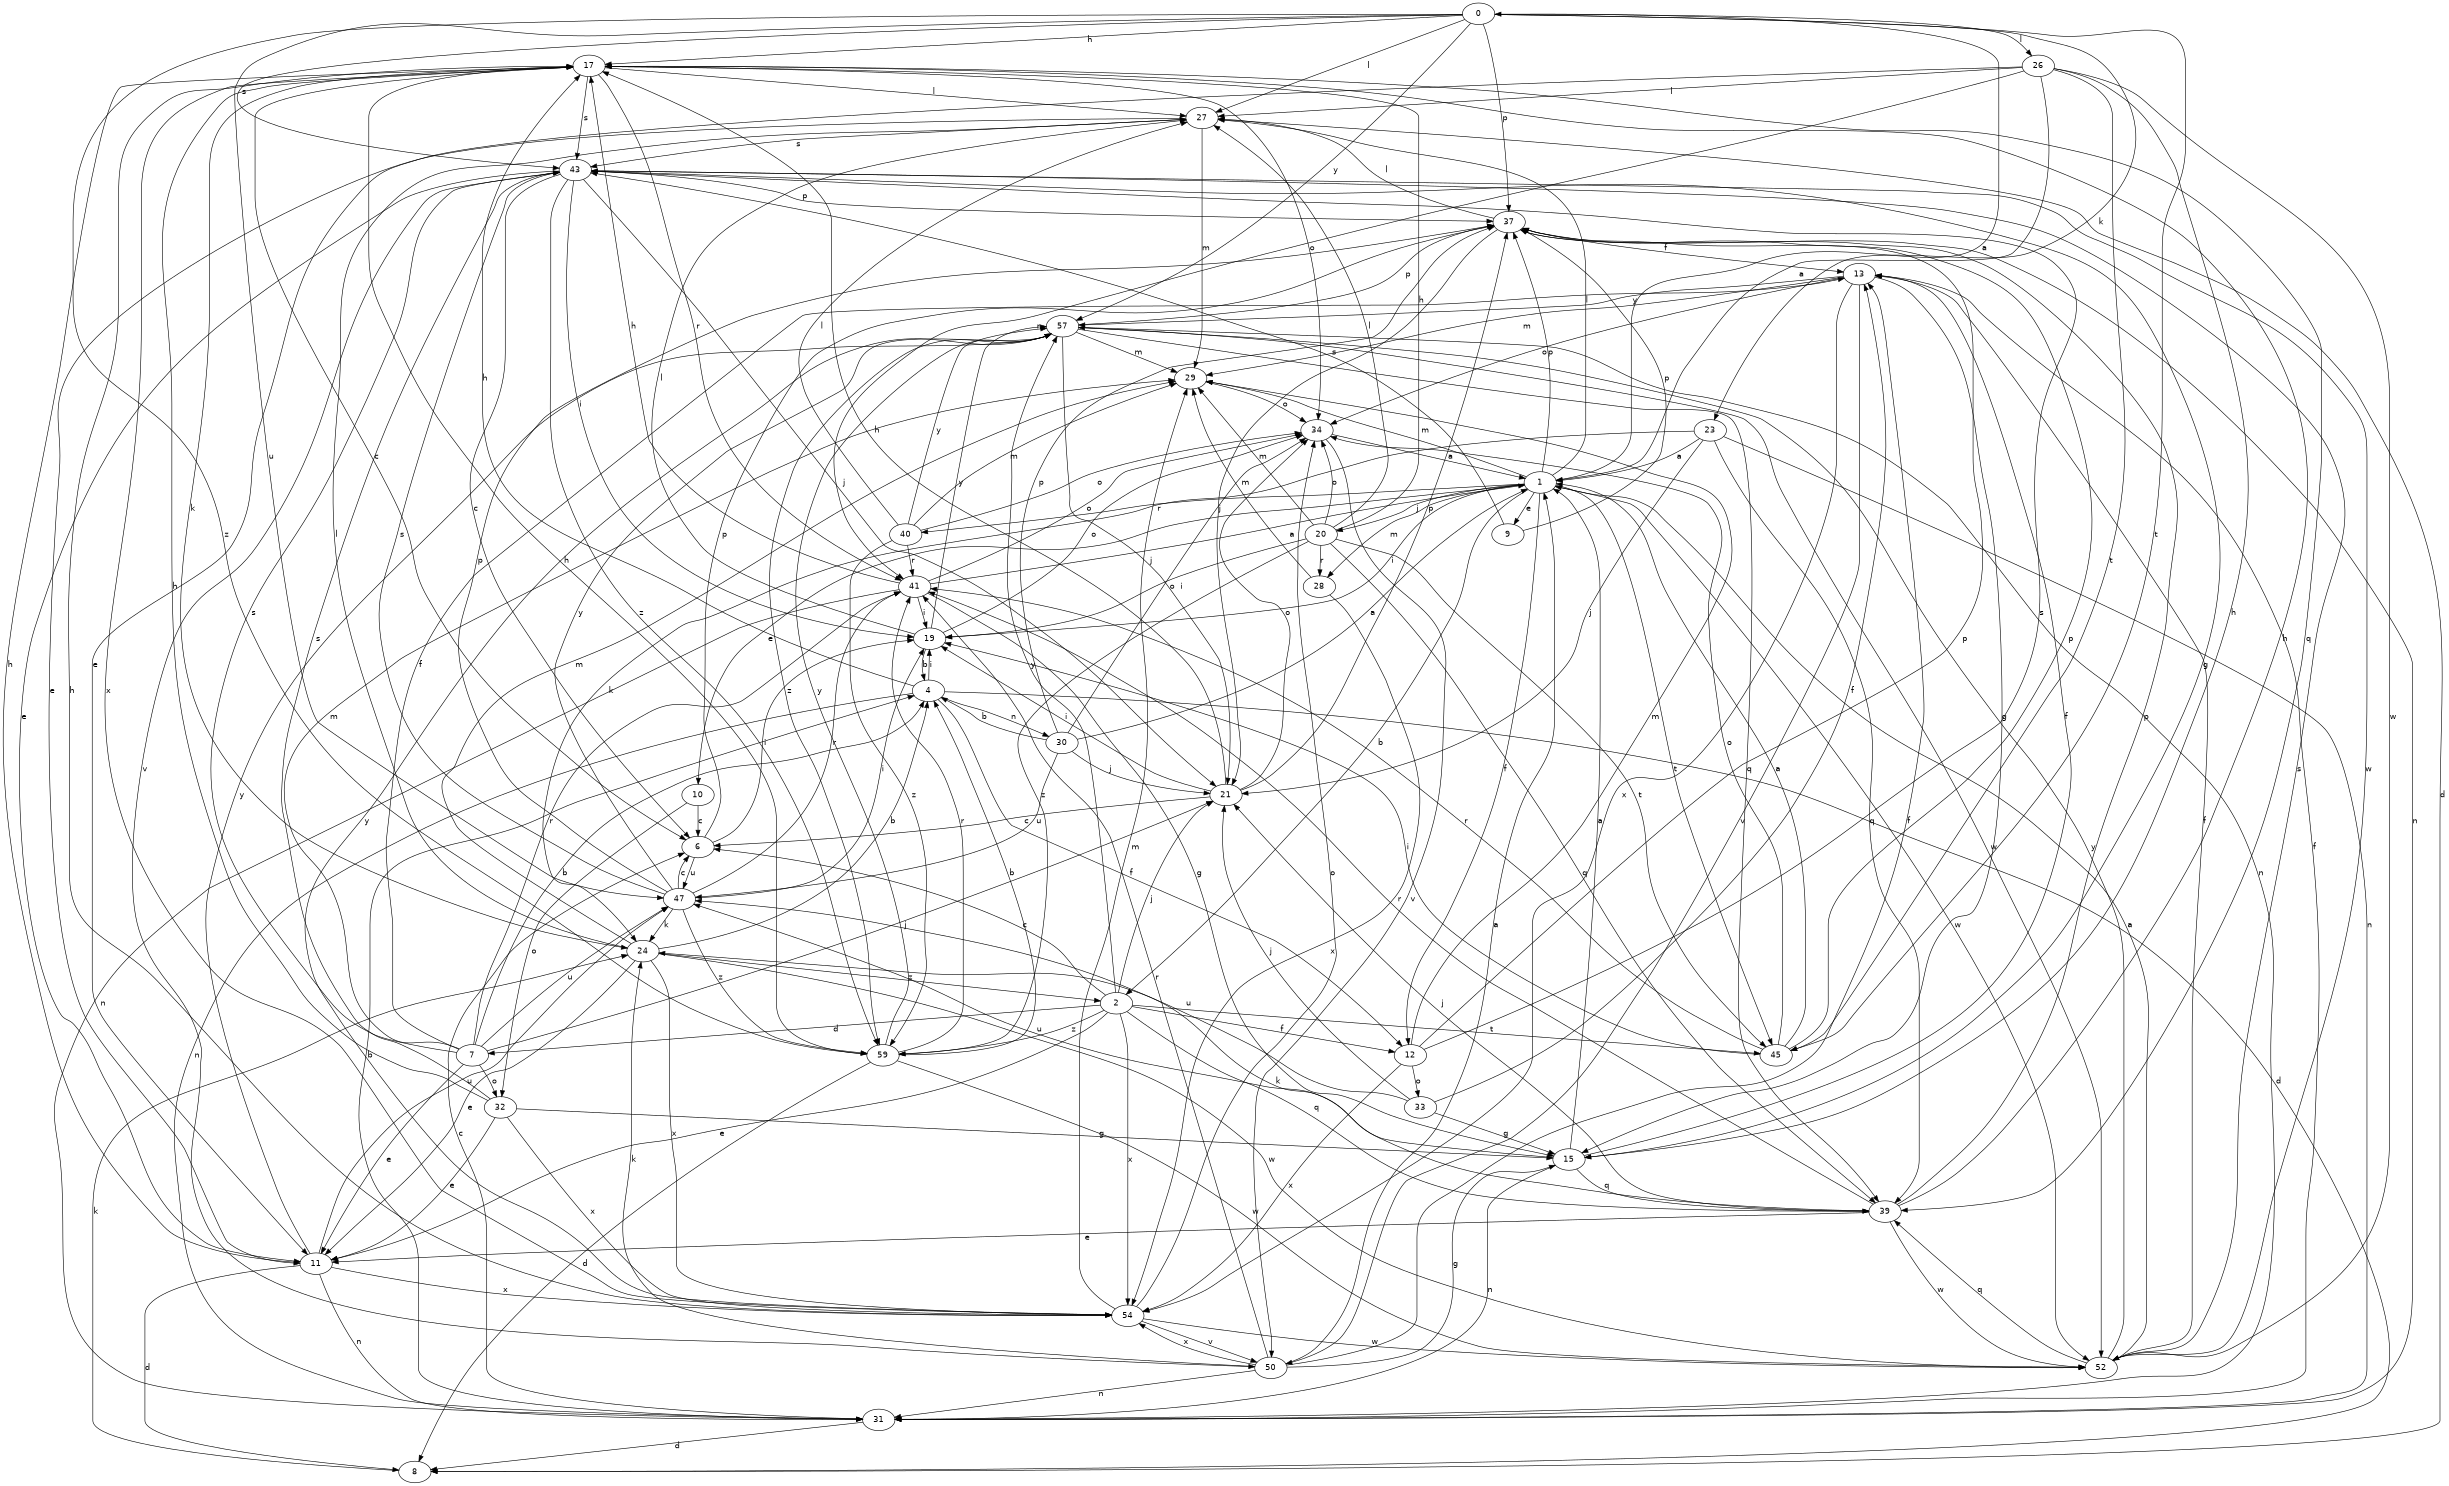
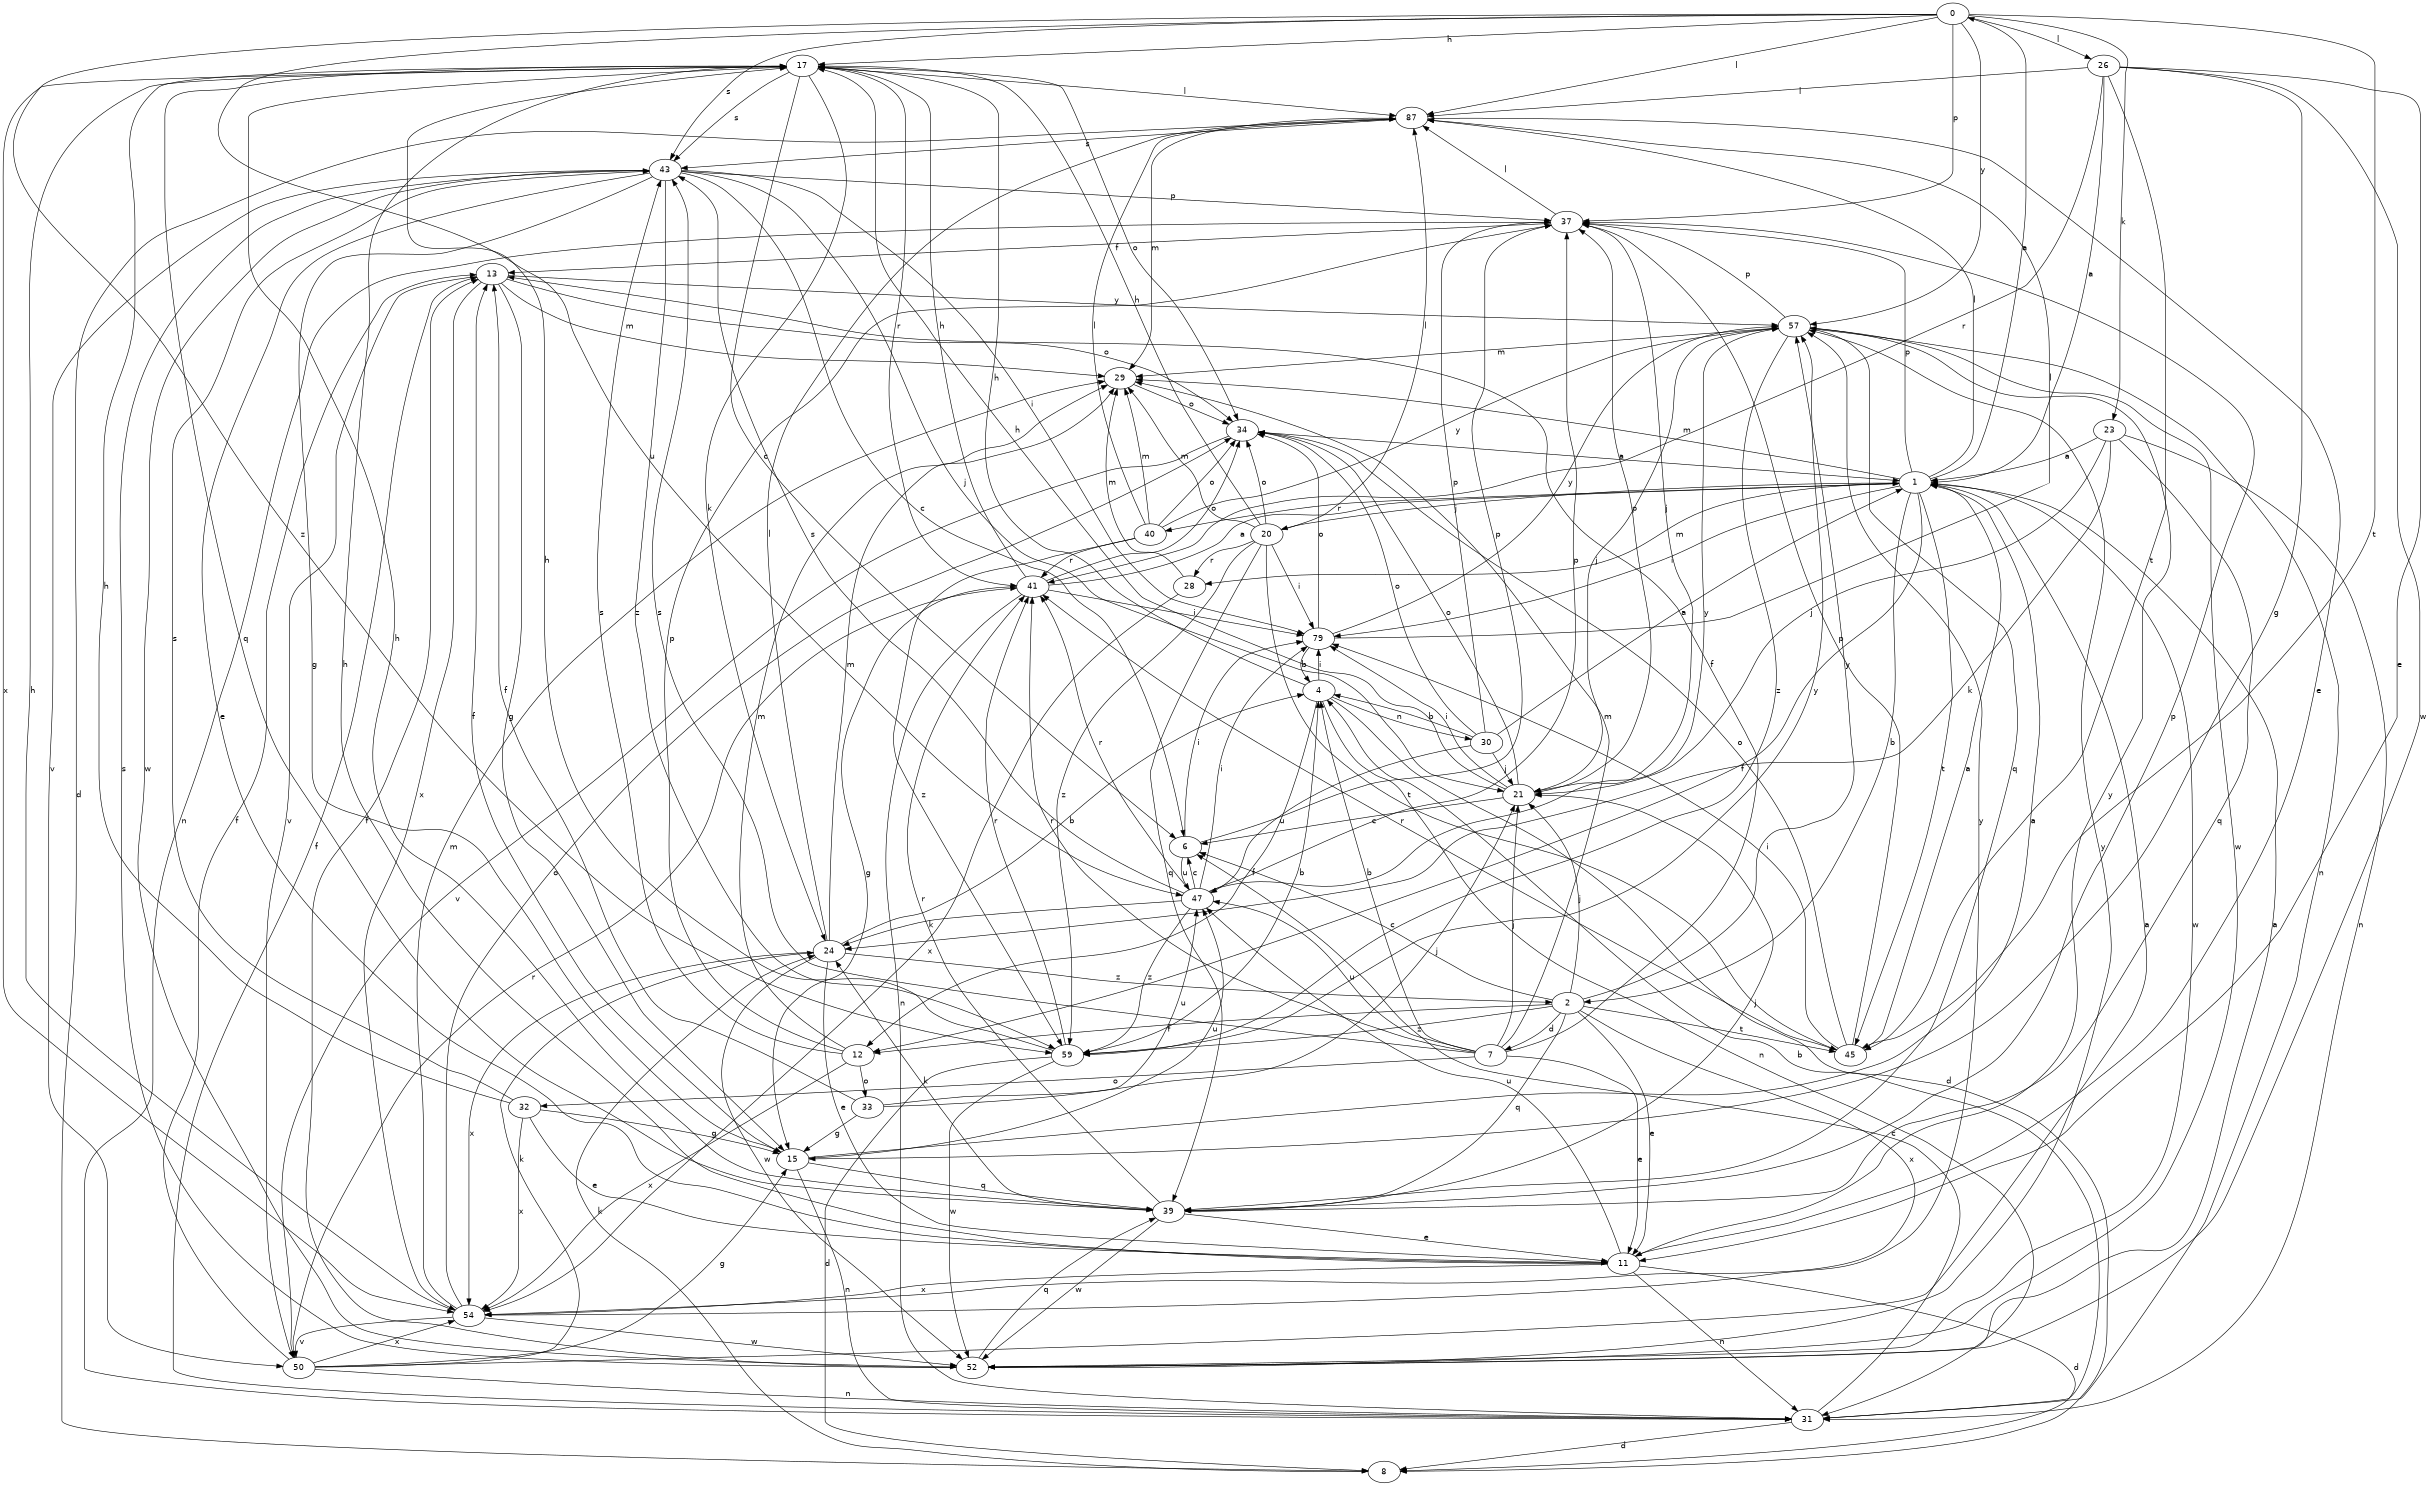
node "27": label "27" -> "87"
node "9": removed
edge "26" -> "15": label "h" -> "g"
node "19": label "19" -> "79"
node "10": removed
